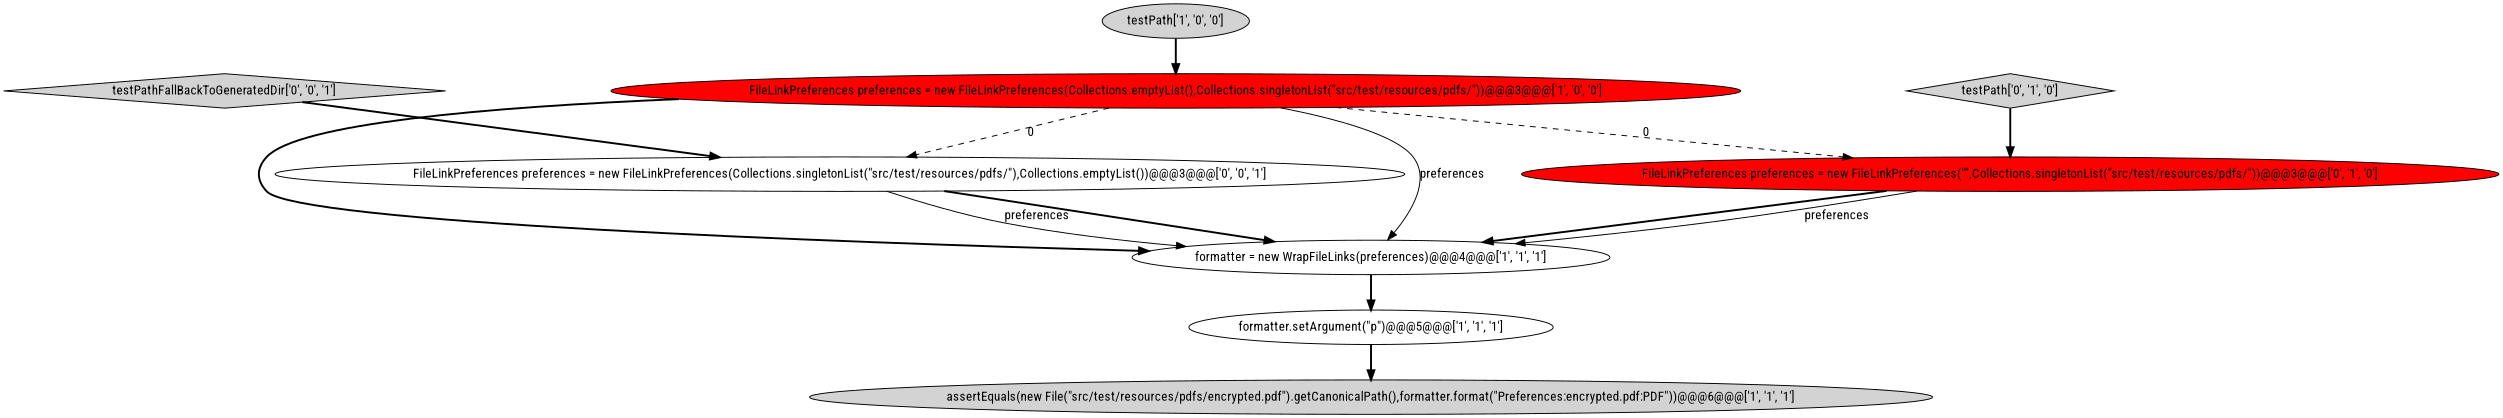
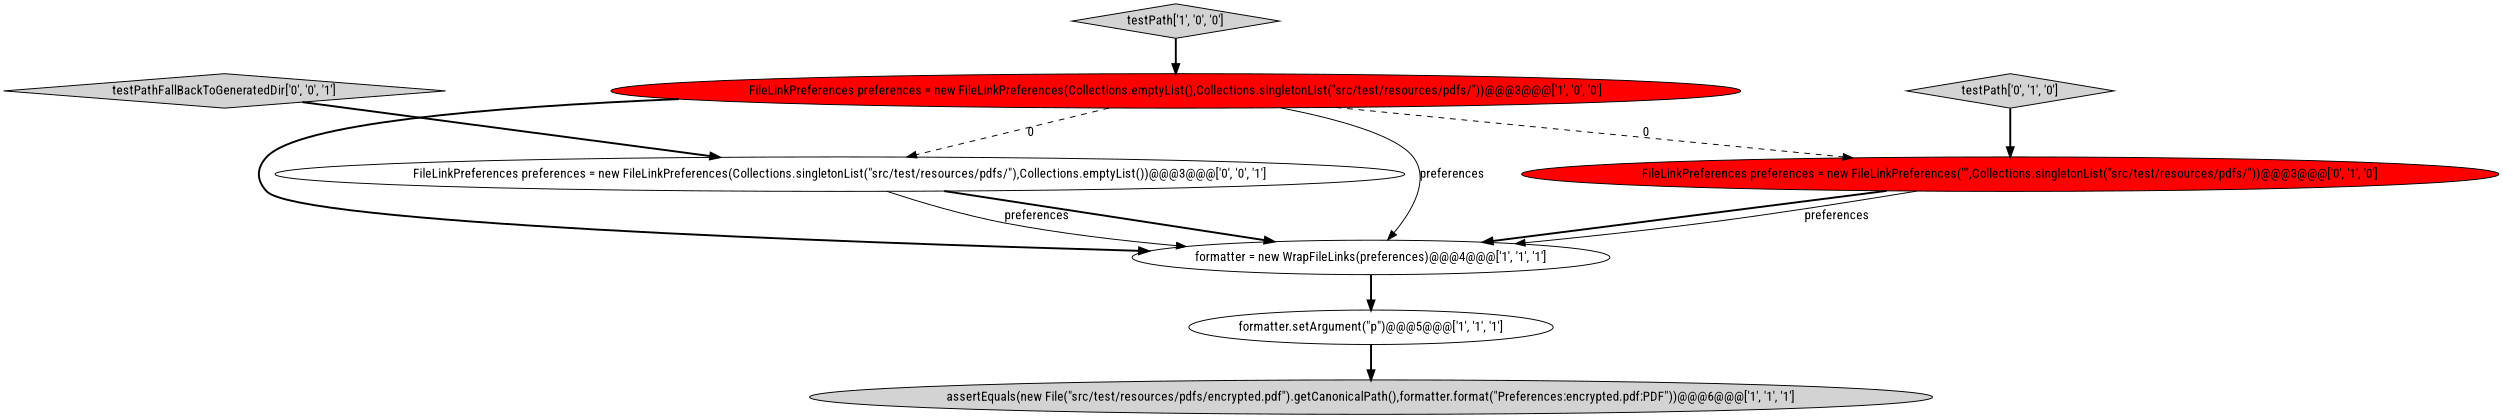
node "testPath['1', '0', '0']": shape ellipse -> diamond
